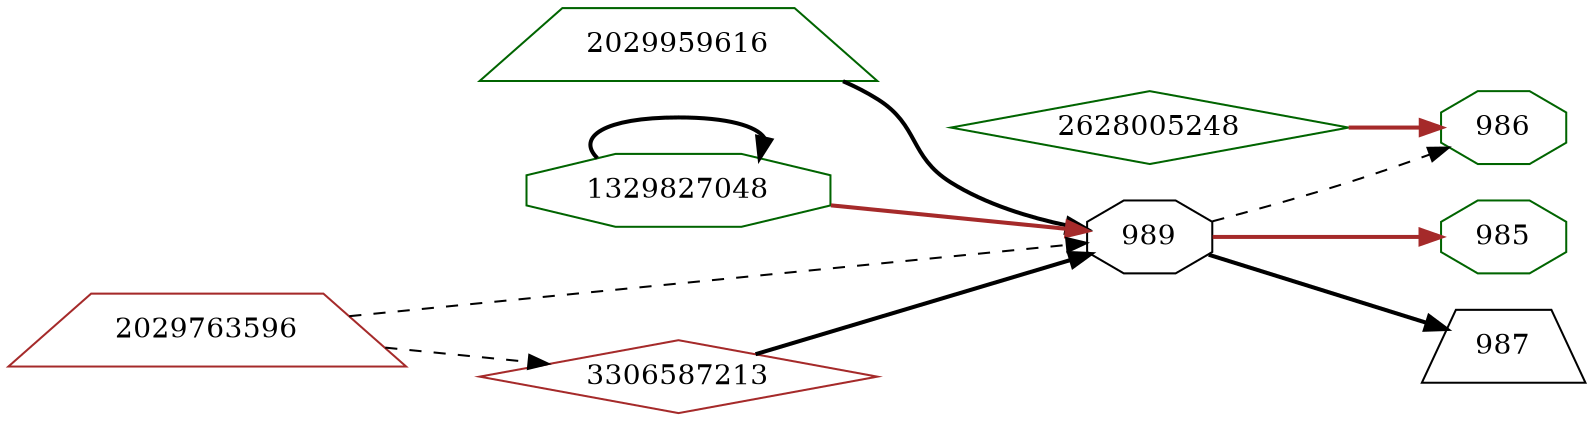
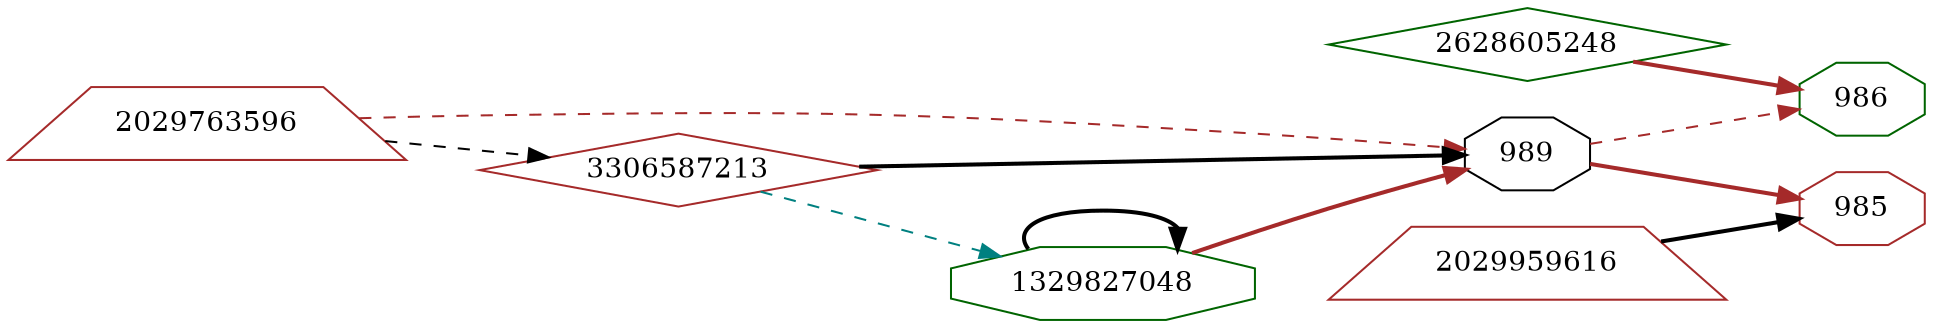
node "2029959616": color darkgreen -> brown
node "2628005248": label "2628005248" -> "2628605248"
edge "2029959616" -> "989": now "2029959616" -> "985"
edge "989" -> "986": color black -> brown
edge "3306587213" -> "1329827048": added
node "985": color darkgreen -> brown
edge "2029763596" -> "989": color black -> brown
node "987": removed
